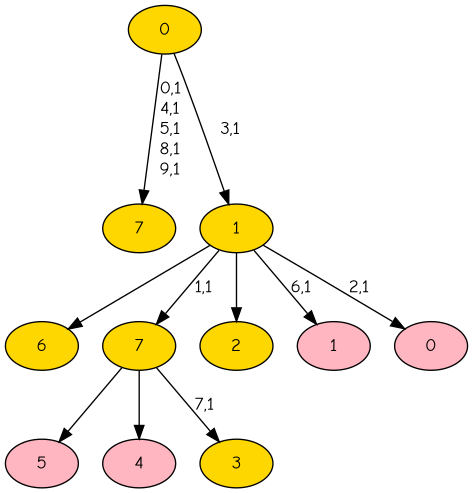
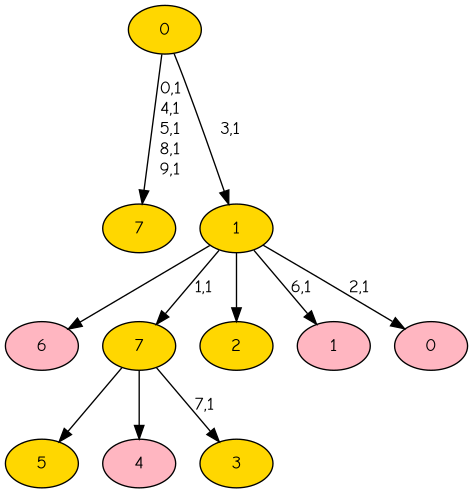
node "6": fillcolor gold -> lightpink
node "5": fillcolor lightpink -> gold
